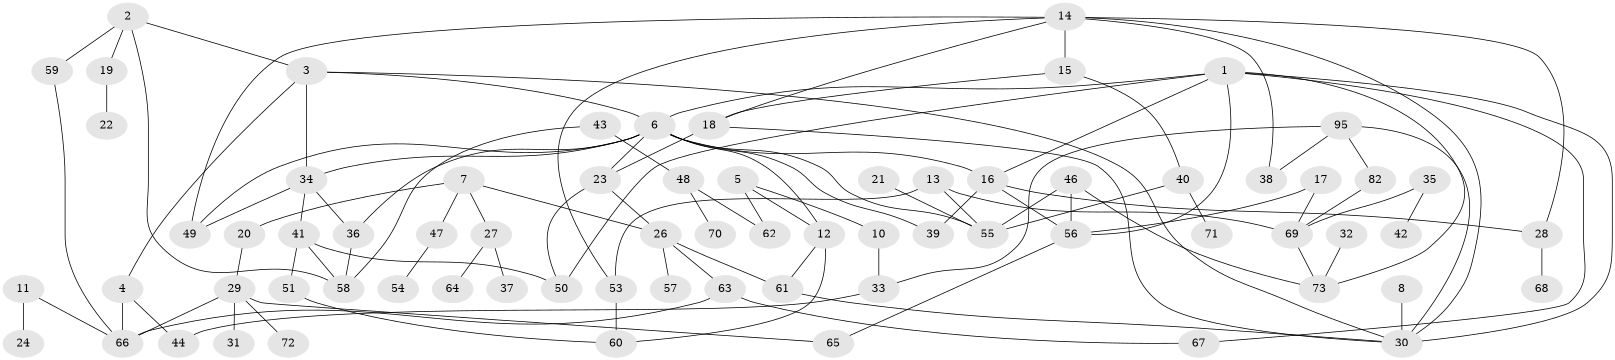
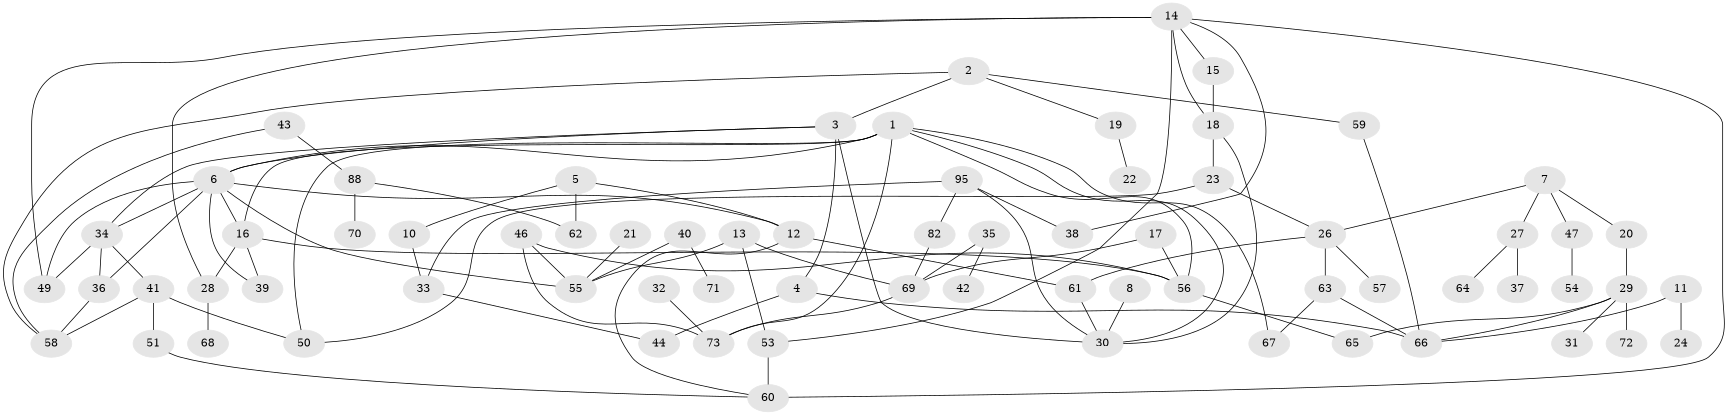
edge "14" -- "30": now "14" -- "60"
edge "15" -- "40": removed
edge "6" -- "23": removed
node "48": label "48" -> "88"
